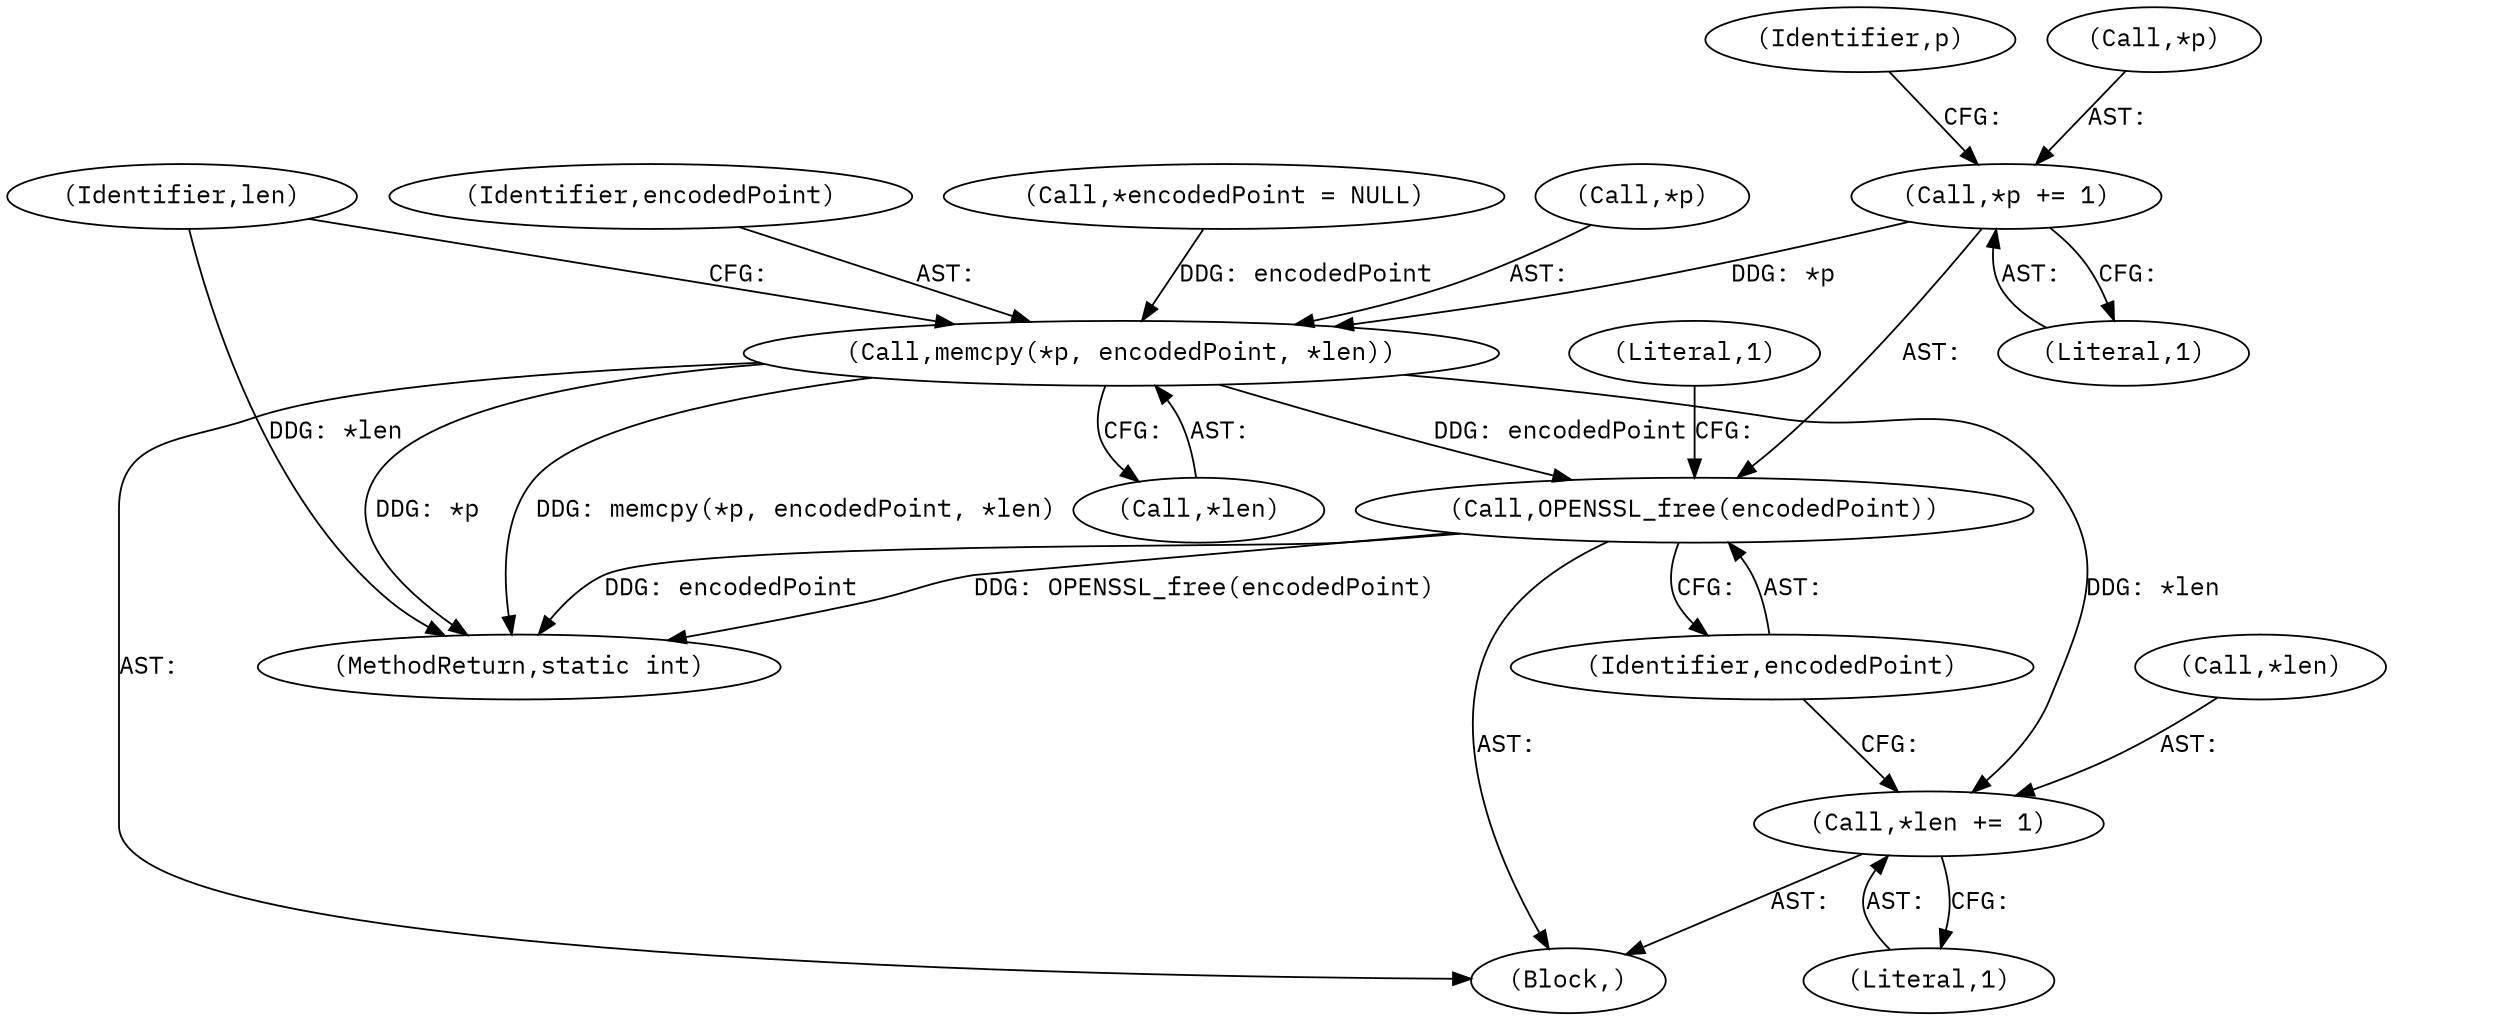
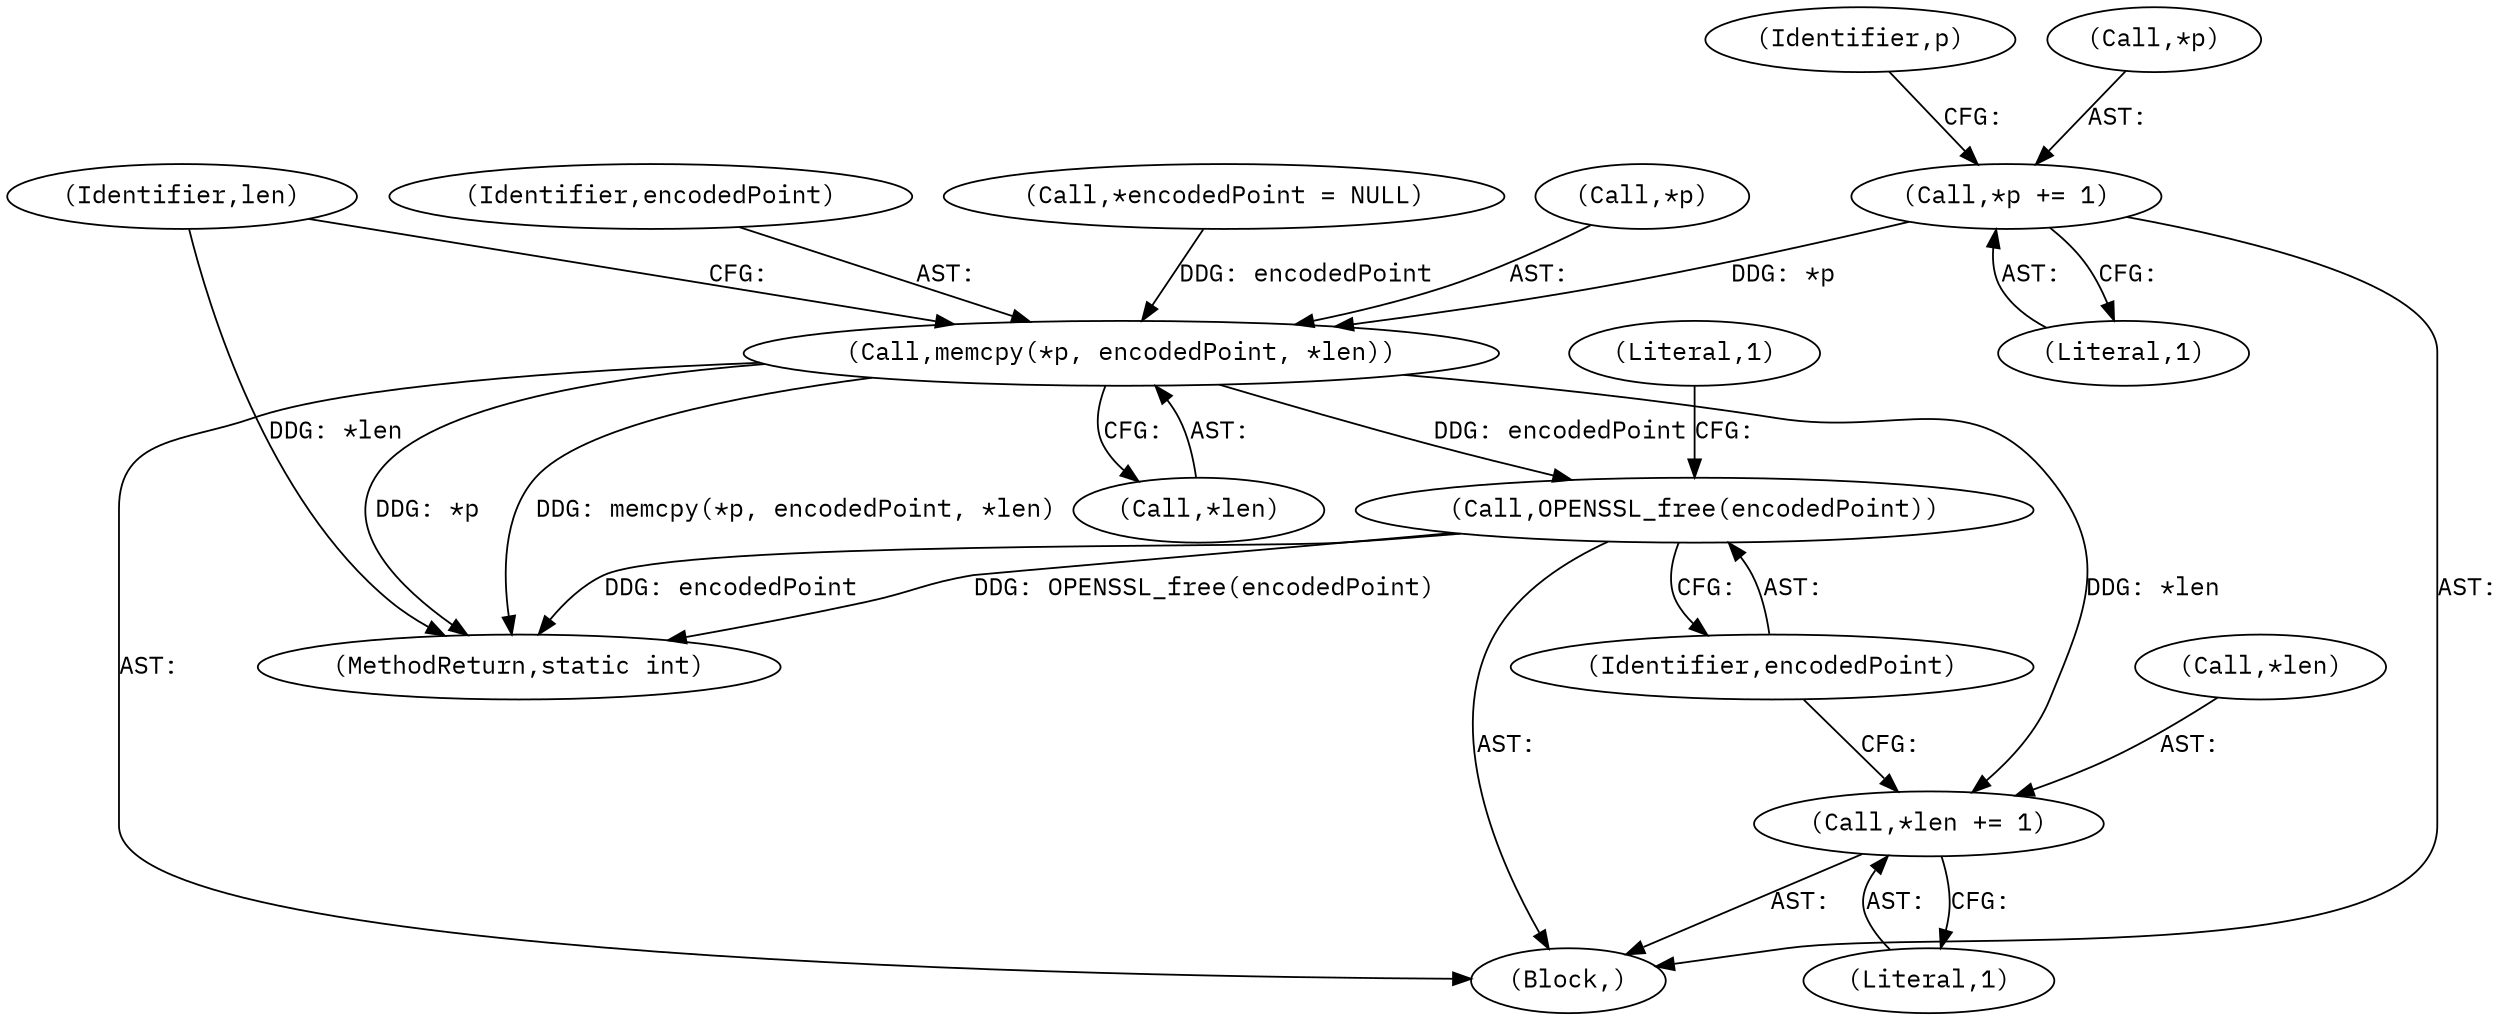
edge "(Call,*p += 1)" -> "(Call,OPENSSL_free(encodedPoint))": now "(Call,*p += 1)" -> "(Block,)"
